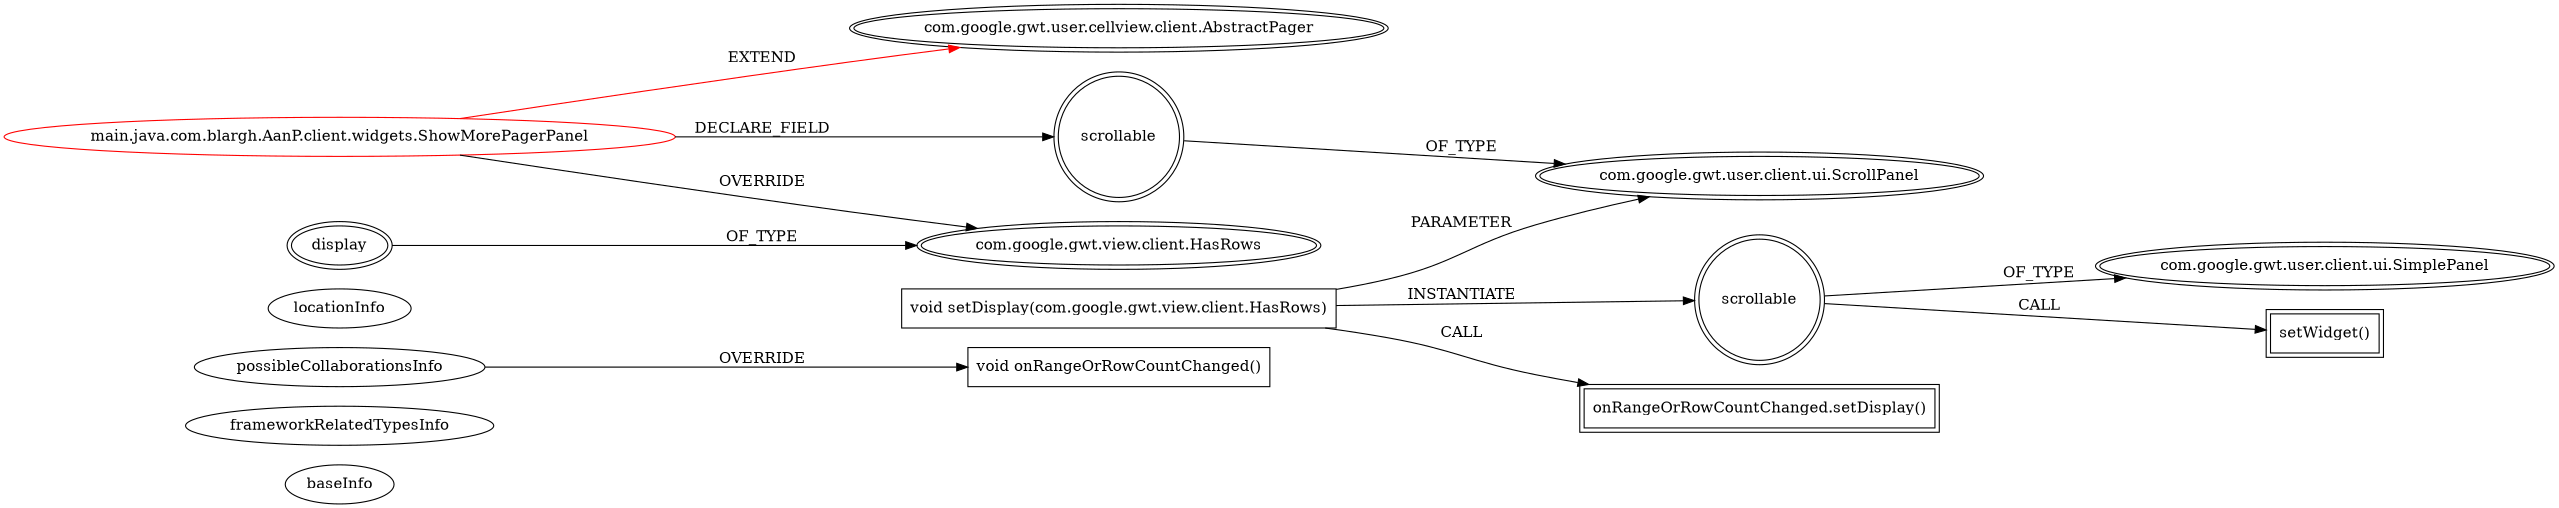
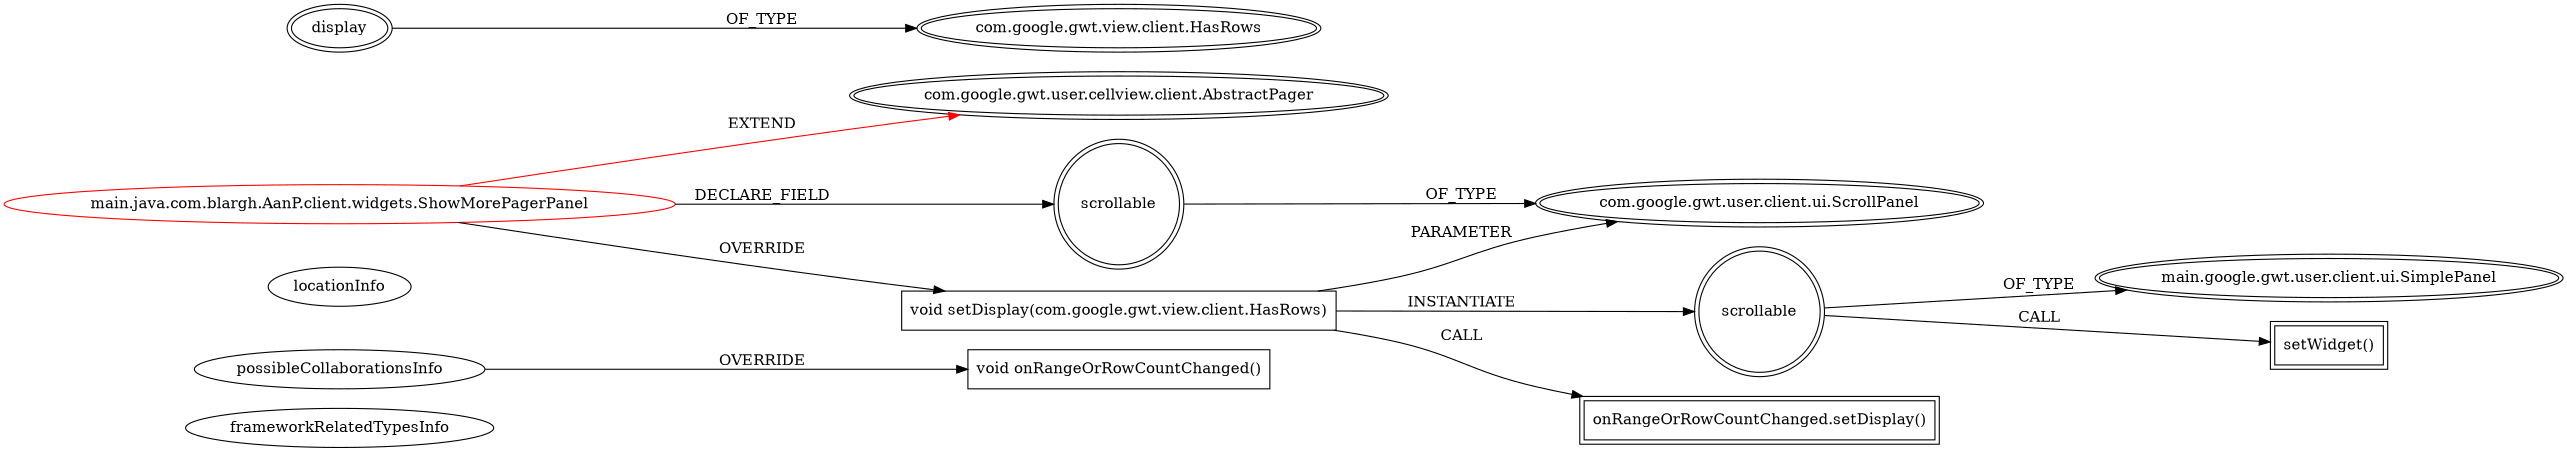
edge "main.java.com.blargh.AanP.client.widgets.ShowMorePagerPanel" -> "com.google.gwt.view.client.HasRows": now "main.java.com.blargh.AanP.client.widgets.ShowMorePagerPanel" -> "void setDisplay(com.google.gwt.view.client.HasRows)"
node "com.google.gwt.user.client.ui.SimplePanel": label "com.google.gwt.user.client.ui.SimplePanel" -> "main.google.gwt.user.client.ui.SimplePanel"
node "baseInfo": removed
